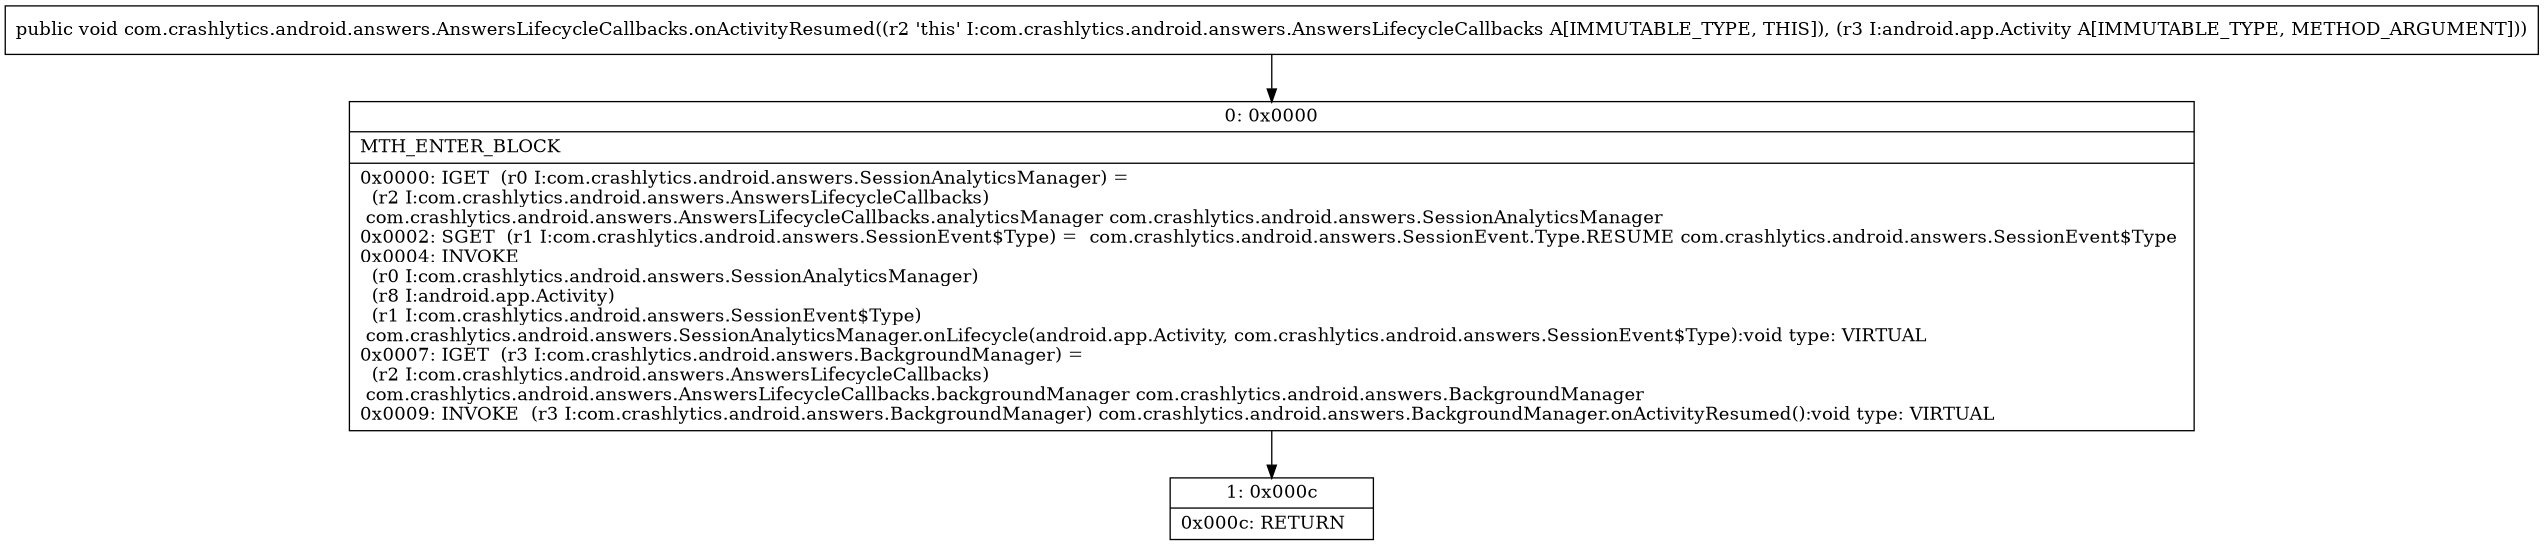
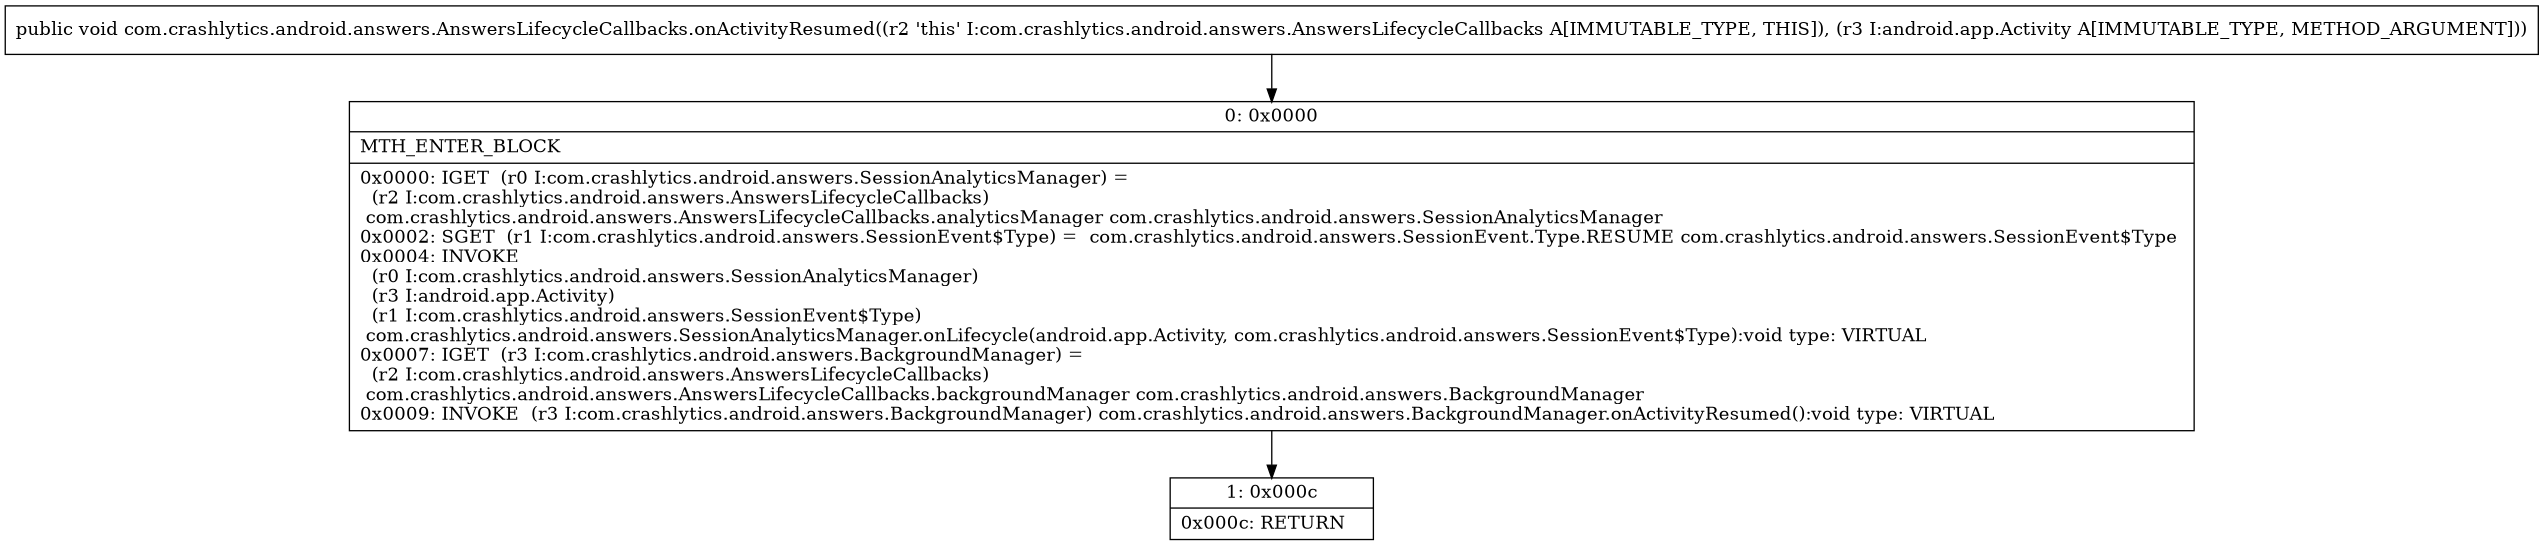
node "0: 0x0000": text "(r8 I:android.app.Activity)" -> "(r3 I:android.app.Activity)"
